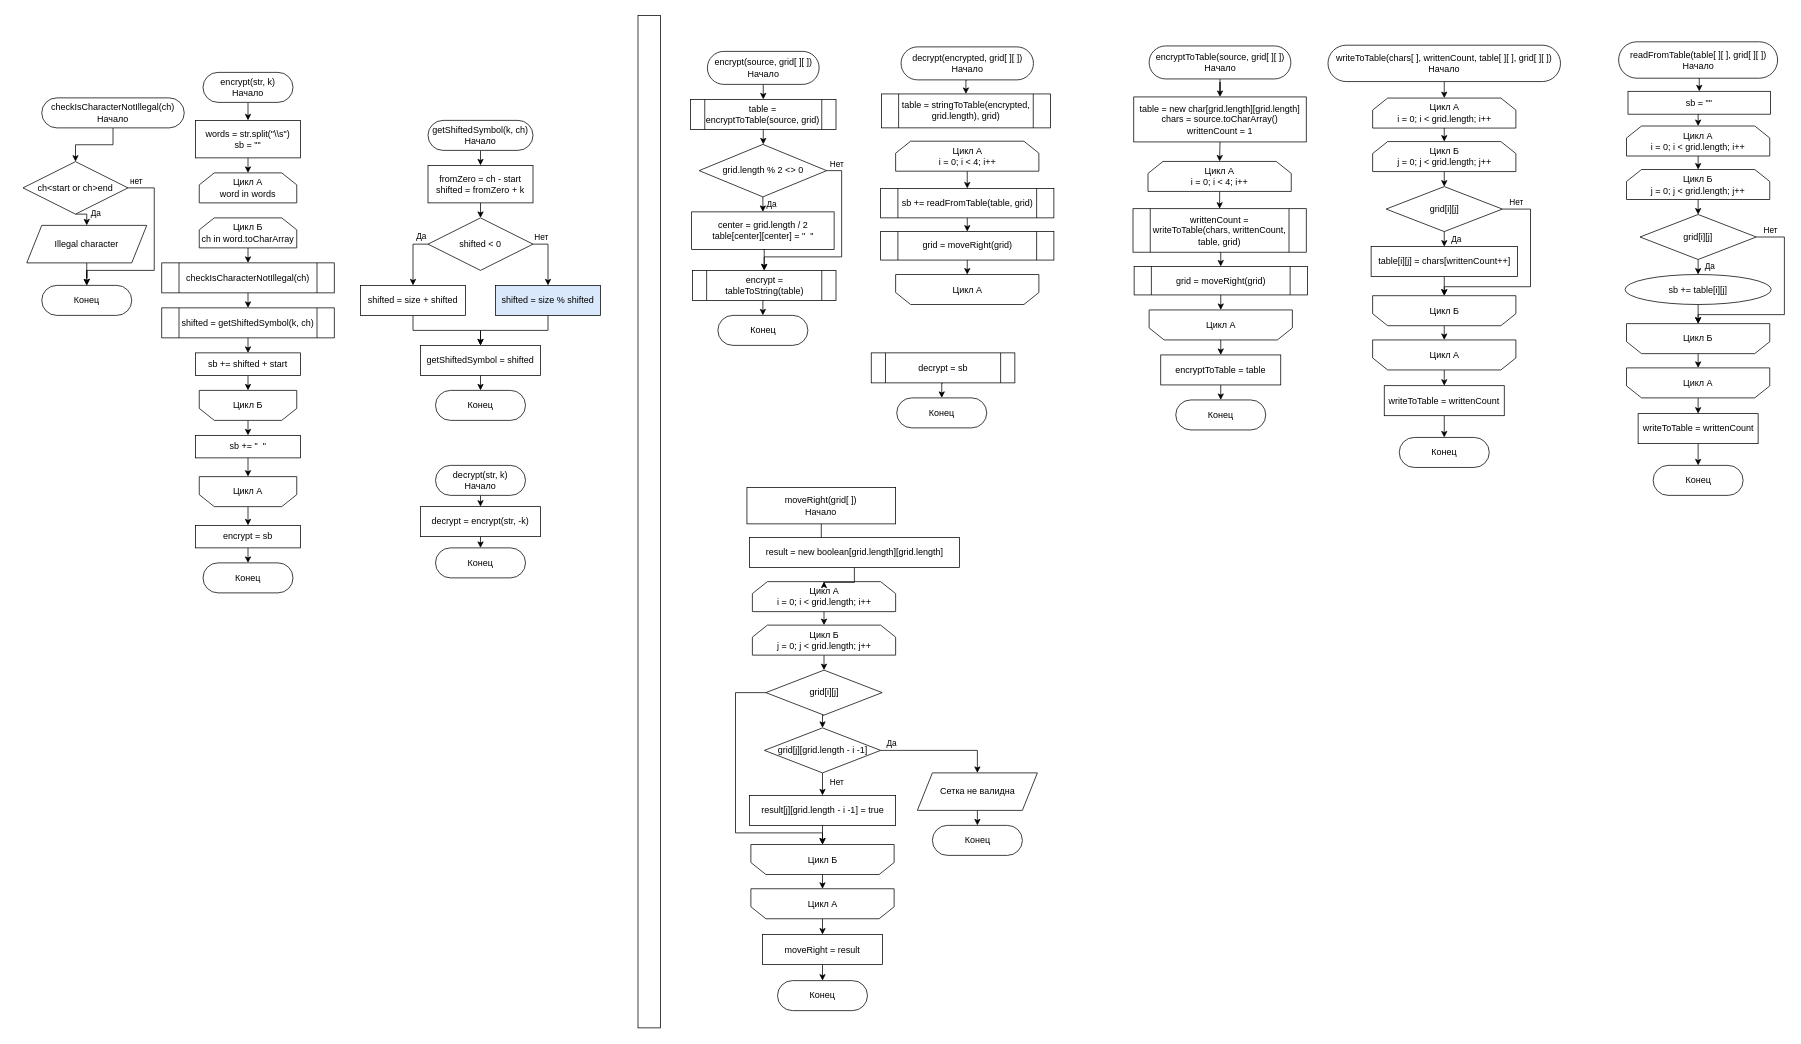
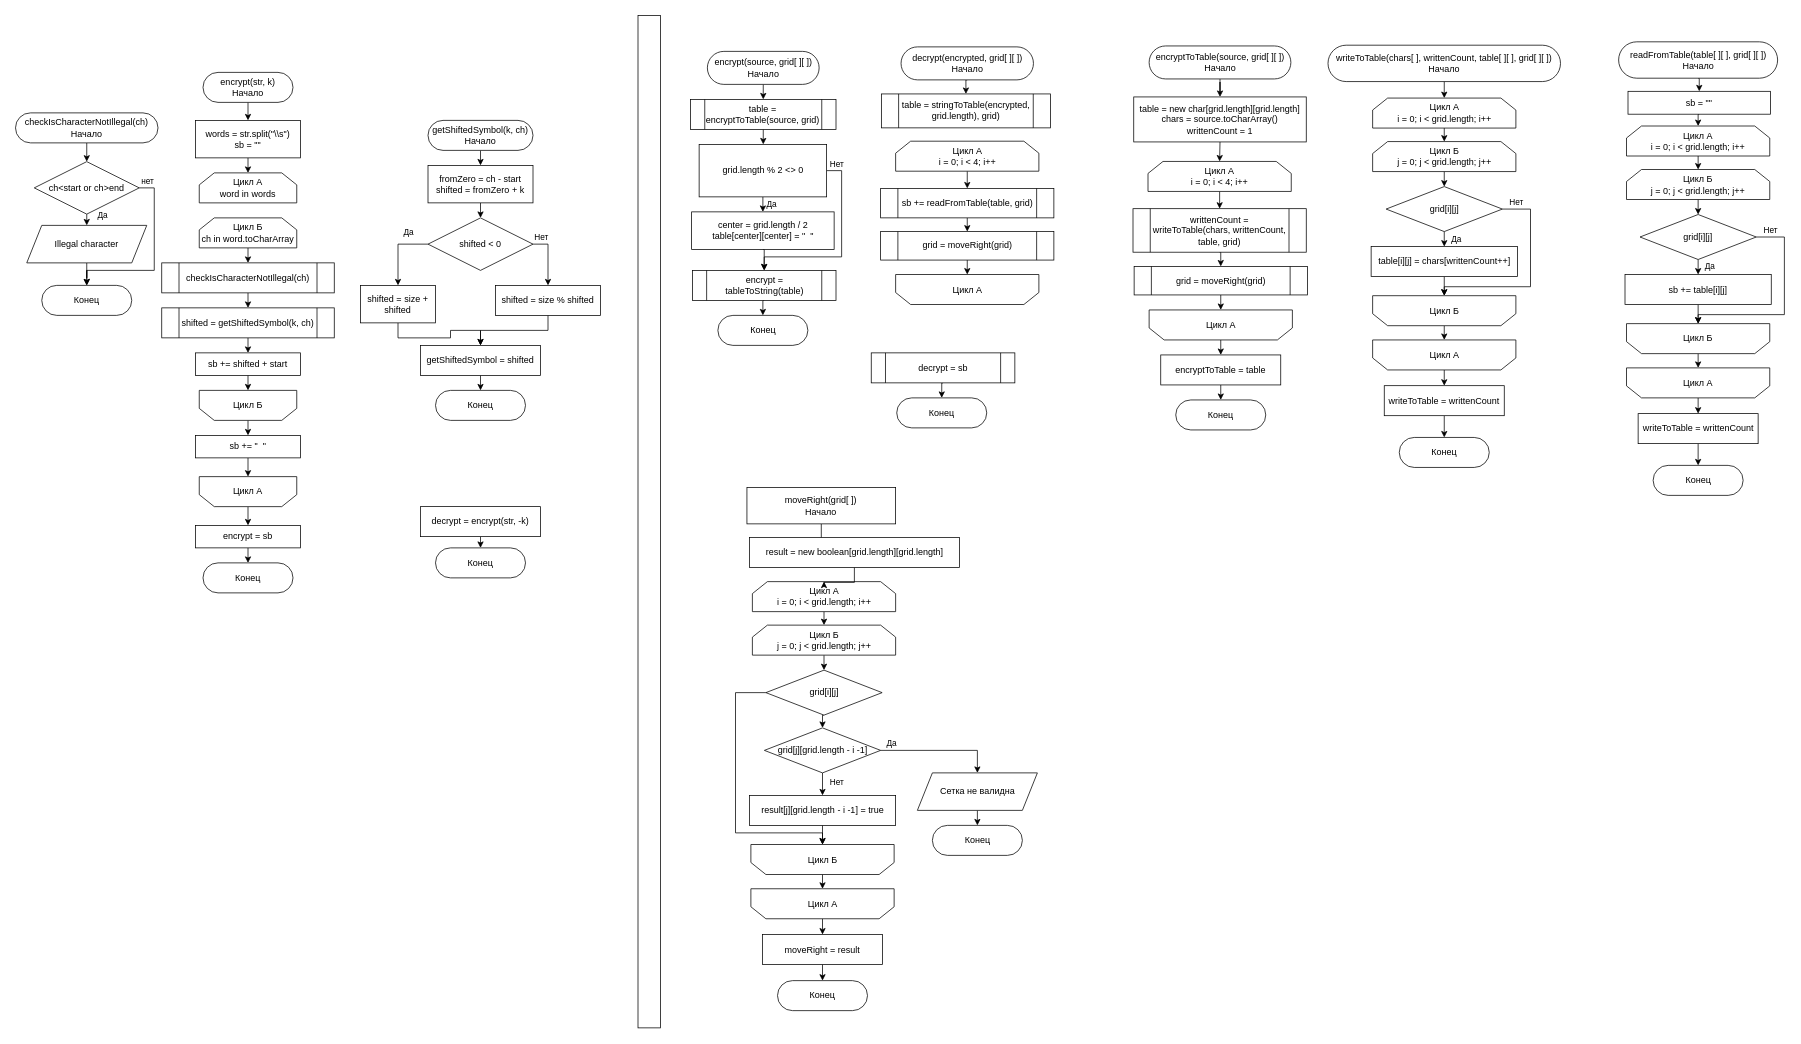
node "checkIsCharacterNotIllegal(ch) Начало": moved (113, 113) -> (87, 128)
node "grid.length % 2 <> 0": shape diamond -> rectangle
node "ch<start or ch>end": moved (75, 188) -> (87, 188)
node "sb += table[i][j]": shape ellipse -> rectangle
node "shifted = size + shifted": size 105x30 -> 75x38
node "shifted = size % shifted": fillcolor #dae8fc -> #ffffff
node "decrypt(str, k) Начало": removed
edge "decrypt(str, k) Начало" -> "decrypt = encrypt(str, -k)": removed
